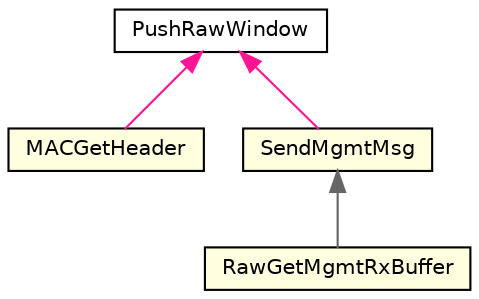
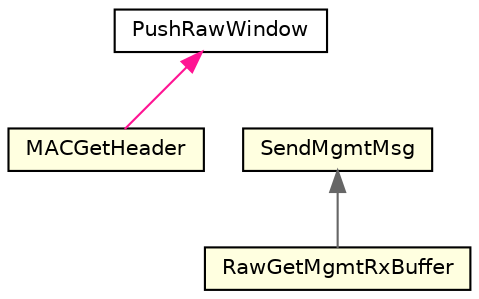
edge "SendMgmtMsg" -> "PushRawWindow": removed
